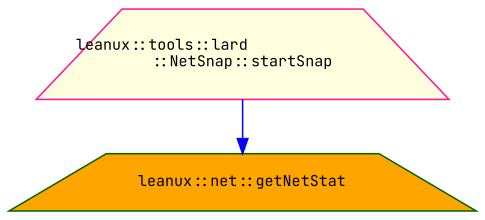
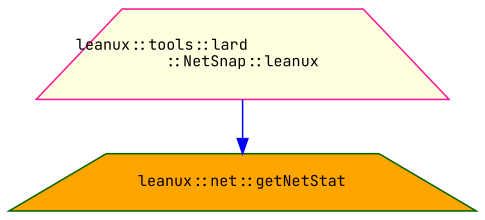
node "leanux::tools::lard ::NetSnap::startSnap": label "leanux::tools::lard ::NetSnap::startSnap" -> "leanux::tools::lard ::NetSnap::leanux"
